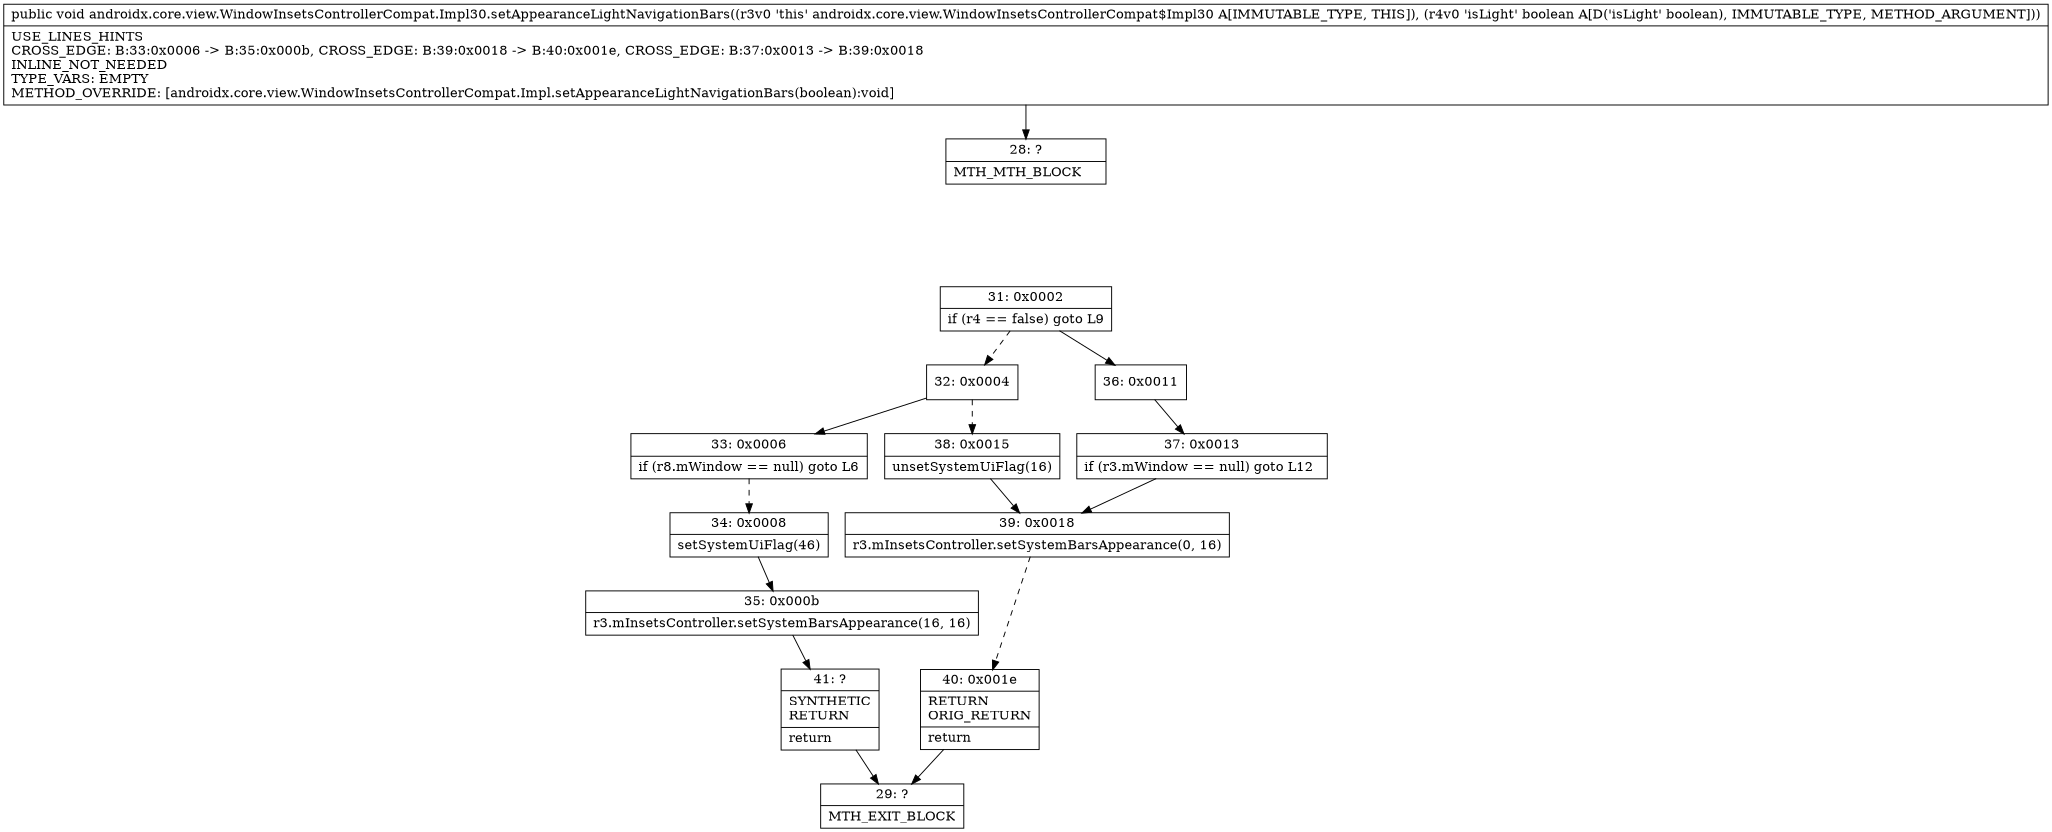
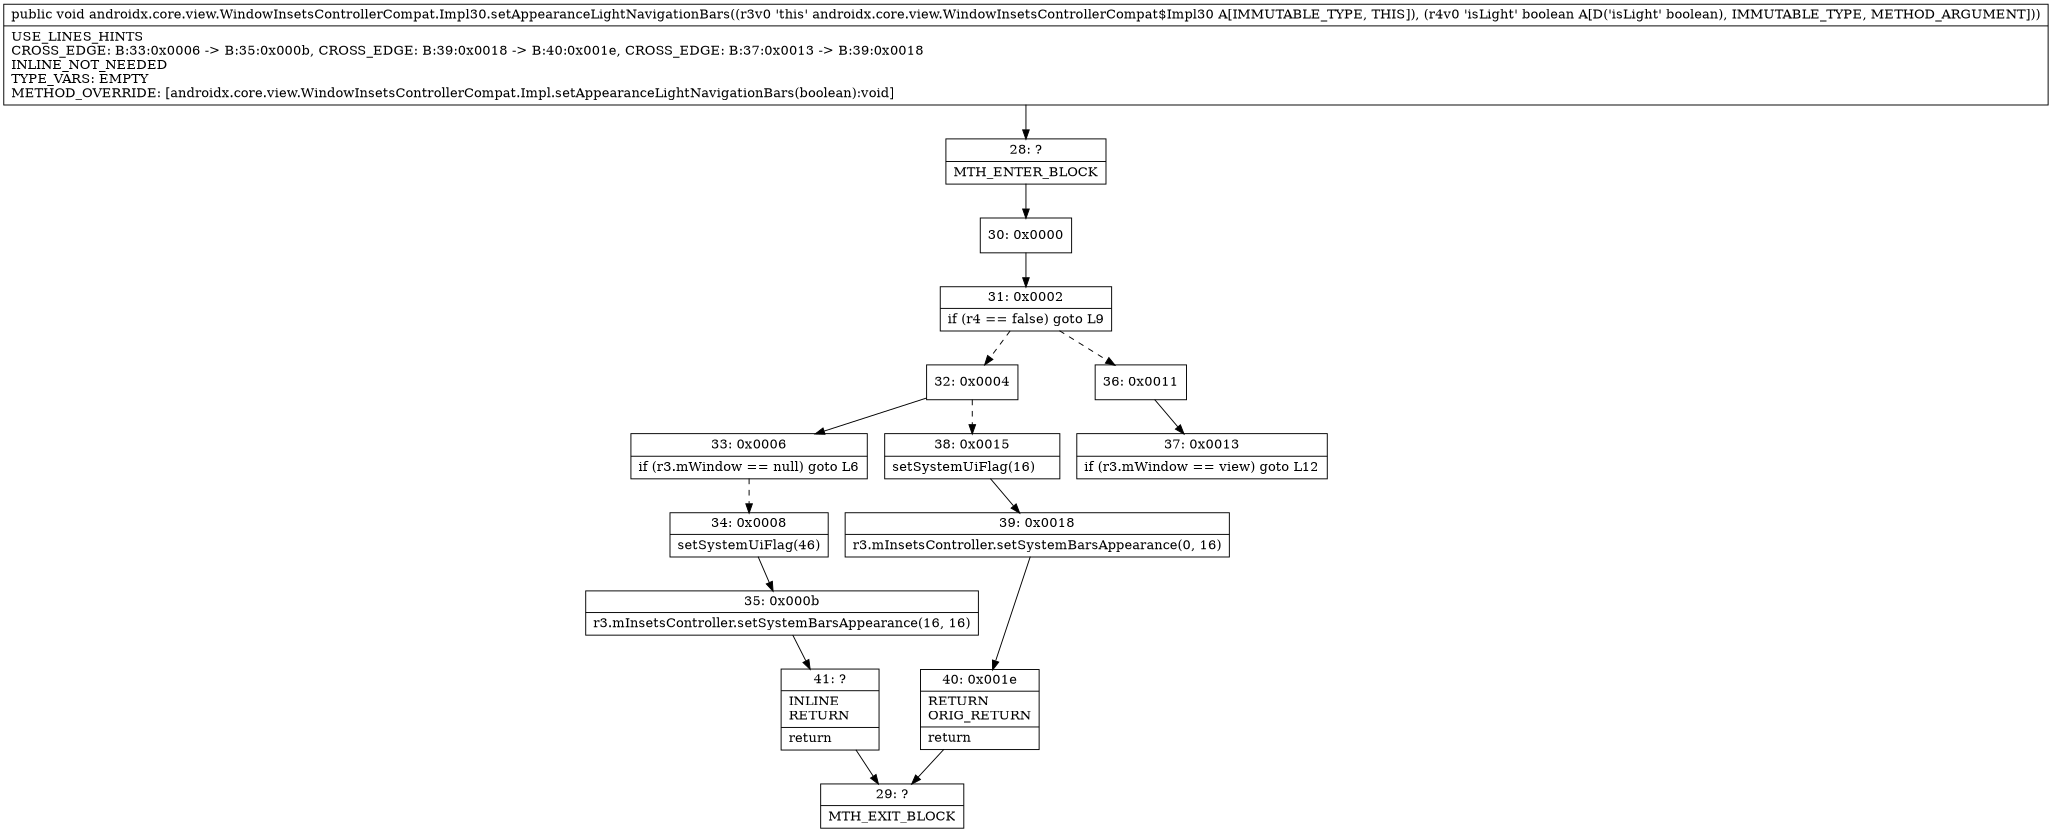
node "28: ?": text "MTH_MTH_BLOCK" -> "MTH_ENTER_BLOCK"
node "30: 0x0000": added
edge "31: 0x0002" -> "36: 0x0011": style solid -> dashed
node "33: 0x0006": text "if (r8.mWindow == null) goto L6" -> "if (r3.mWindow == null) goto L6"
node "38: 0x0015": text "unsetSystemUiFlag(16)" -> "setSystemUiFlag(16)"
node "37: 0x0013": text "if (r3.mWindow == null) goto L12" -> "if (r3.mWindow == view) goto L12"
edge "37: 0x0013" -> "39: 0x0018": removed
edge "39: 0x0018" -> "40: 0x001e": style dashed -> solid
node "41: ?": text "SYNTHETIC" -> "INLINE"
